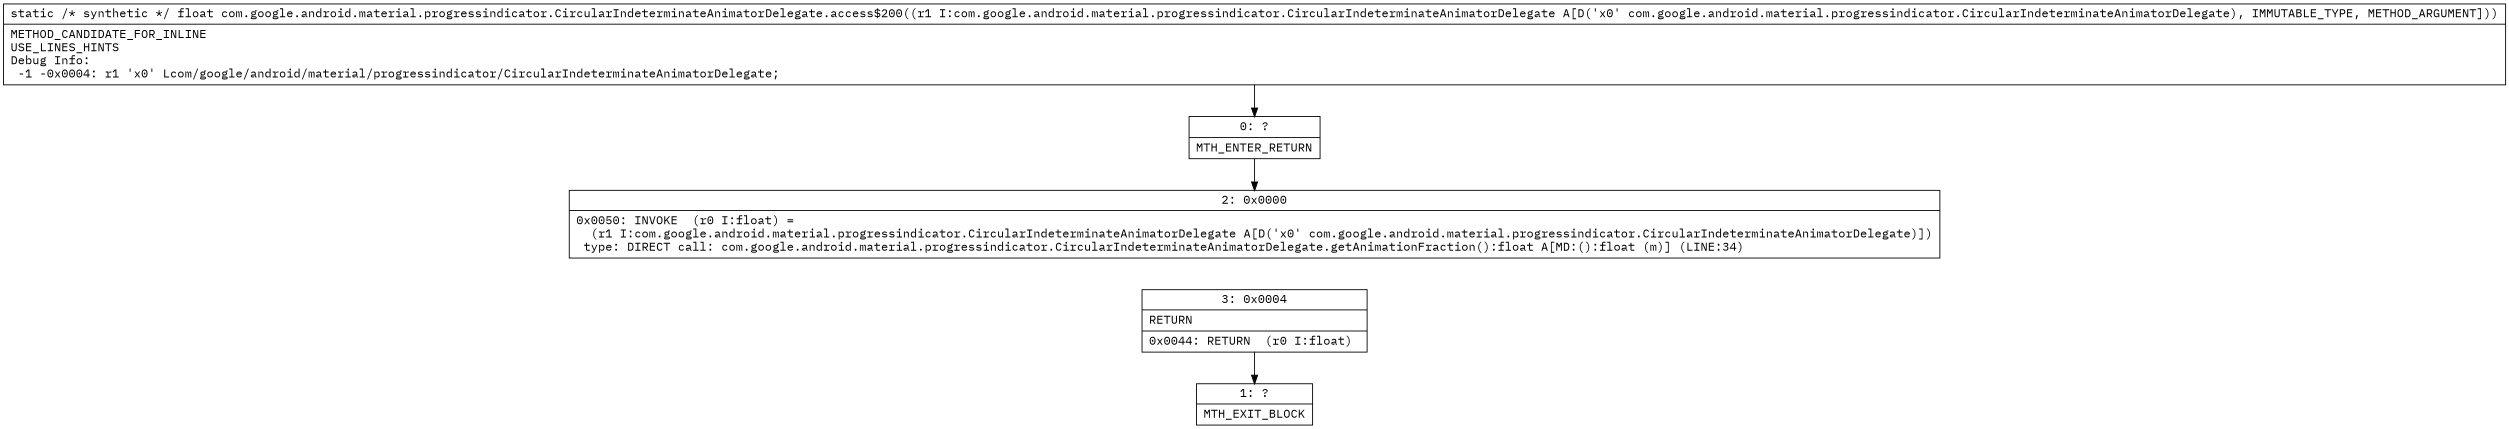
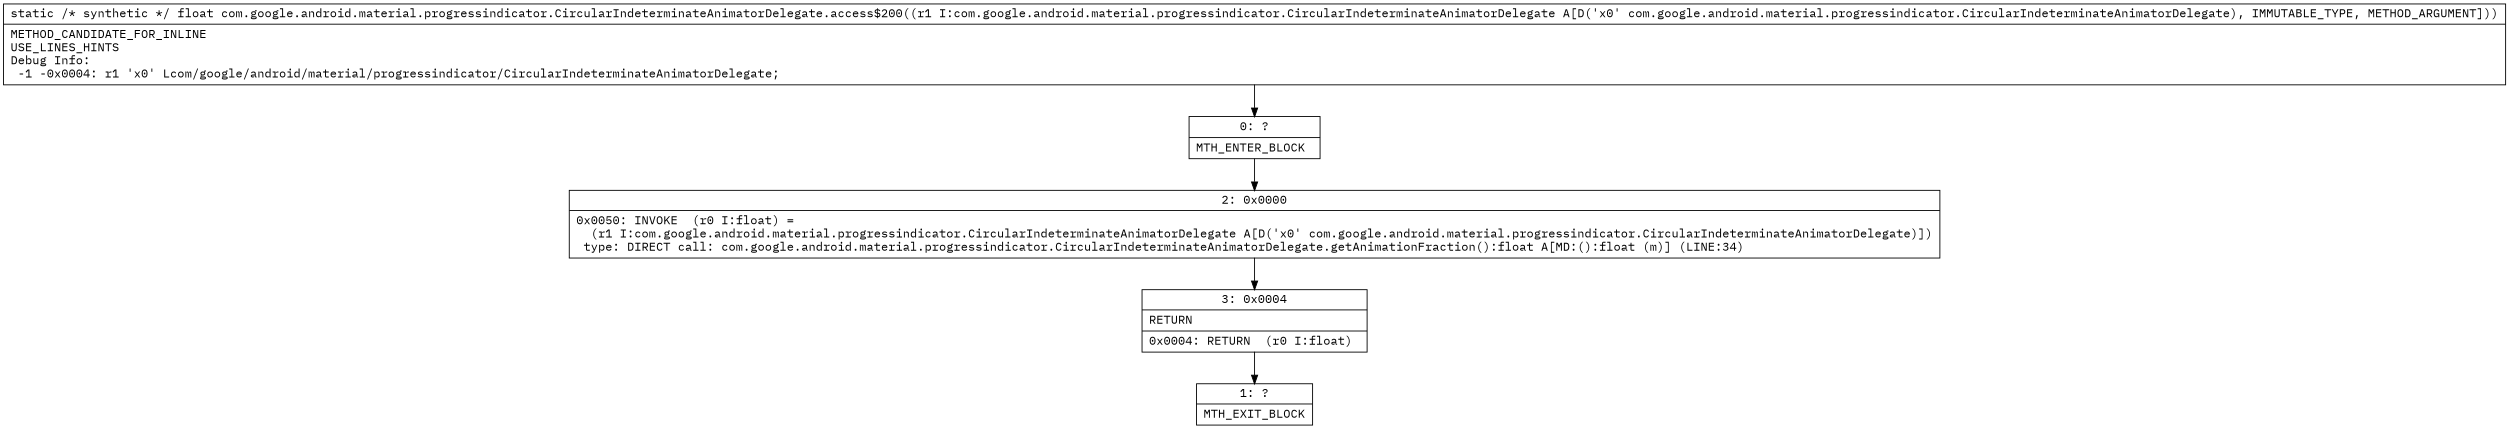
node "0: ?": text "MTH_ENTER_RETURN" -> "MTH_ENTER_BLOCK"
edge "2: 0x0000" -> "3: 0x0004": added
node "3: 0x0004": text "0x0044: RETURN  (r0 I:float)" -> "0x0004: RETURN  (r0 I:float)"
